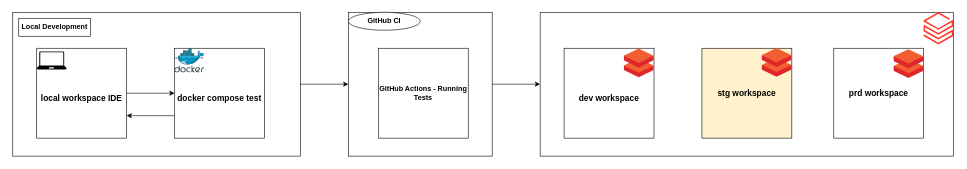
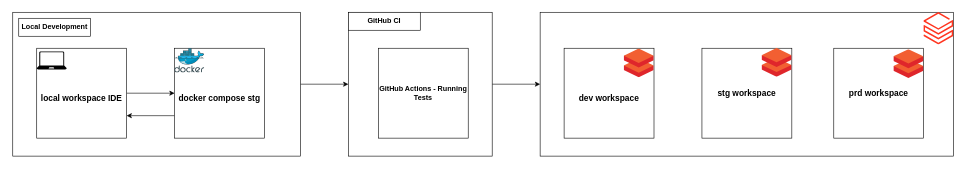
node "GitHub CI": shape ellipse -> rectangle
node "docker compose test": label "docker compose test" -> "docker compose stg"
node "stg workspace": fillcolor #fff2cc -> #ffffff
